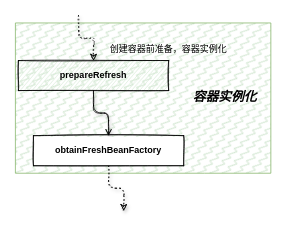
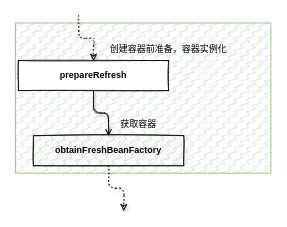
node "prepareRefresh": fillcolor #d5e8d4 -> #ffffff
node "容器实例化": removed
node "获取容器": added
node "obtainFreshBeanFactory": fillcolor #ffffff -> #d5e8d4
